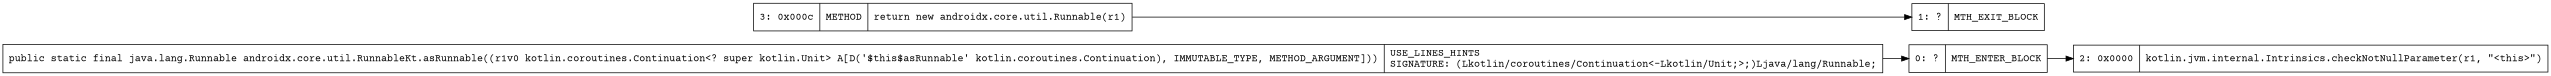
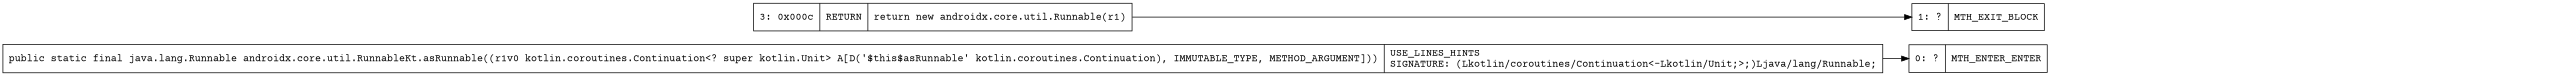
node "3: 0x000c": text "METHOD" -> "RETURN"
node "0: ?": text "MTH_ENTER_BLOCK" -> "MTH_ENTER_ENTER"
node "2: 0x0000": removed
